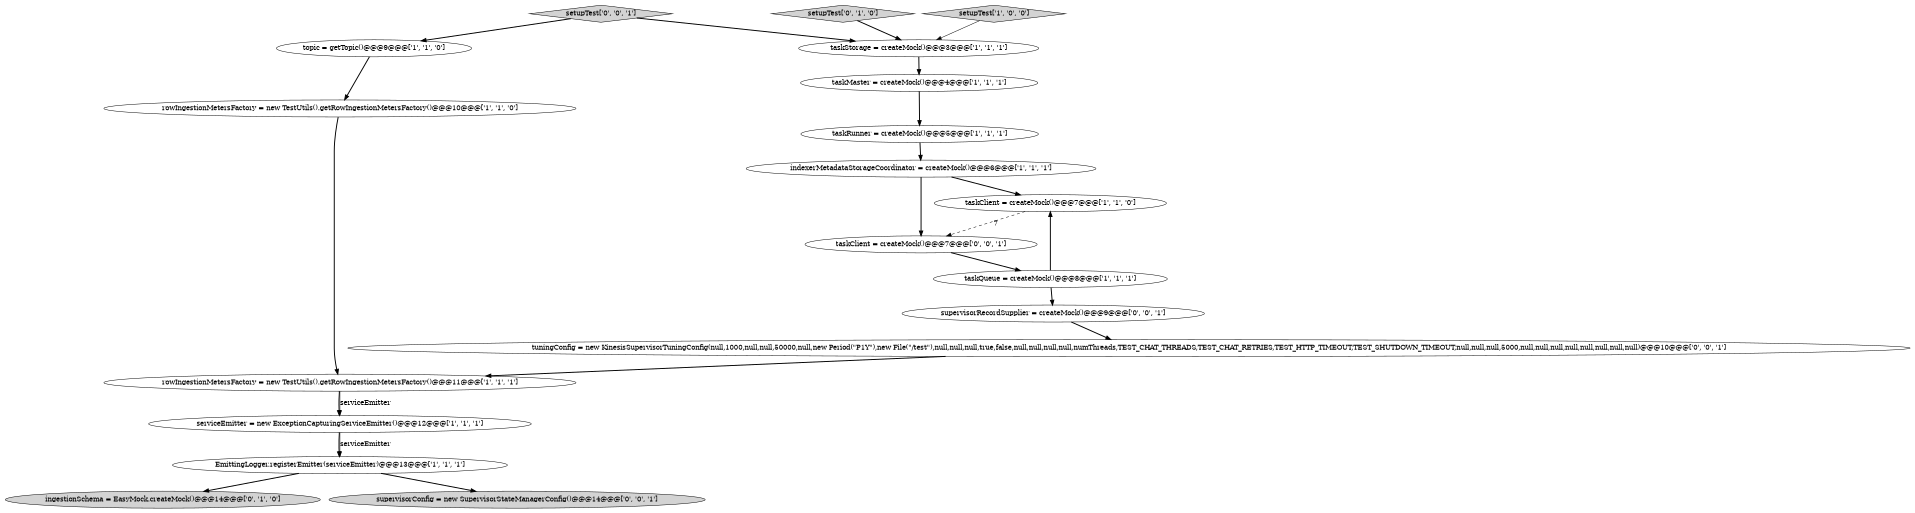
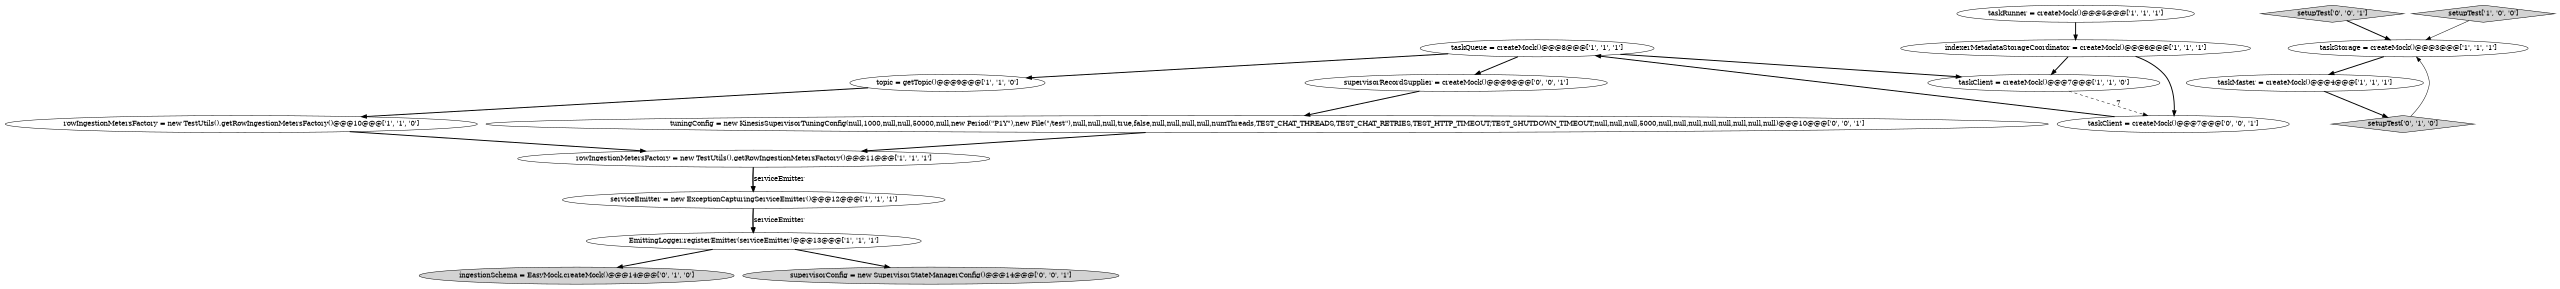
edge "setupTest['0', '0', '1']" -> "topic = getTopic()@@@9@@@['1', '1', '0']": now "taskQueue = createMock()@@@8@@@['1', '1', '1']" -> "topic = getTopic()@@@9@@@['1', '1', '0']"
edge "setupTest['0', '1', '0']" -> "taskStorage = createMock()@@@3@@@['1', '1', '1']": style bold -> solid
edge "taskMaster = createMock()@@@4@@@['1', '1', '1']" -> "taskRunner = createMock()@@@5@@@['1', '1', '1']": now "taskMaster = createMock()@@@4@@@['1', '1', '1']" -> "setupTest['0', '1', '0']"
